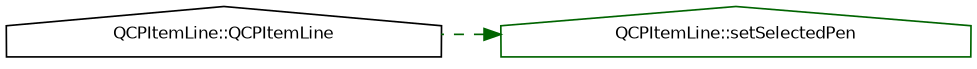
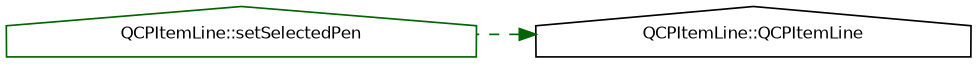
edge "QCPItemLine::QCPItemLine" -> "QCPItemLine::setSelectedPen": reversed
